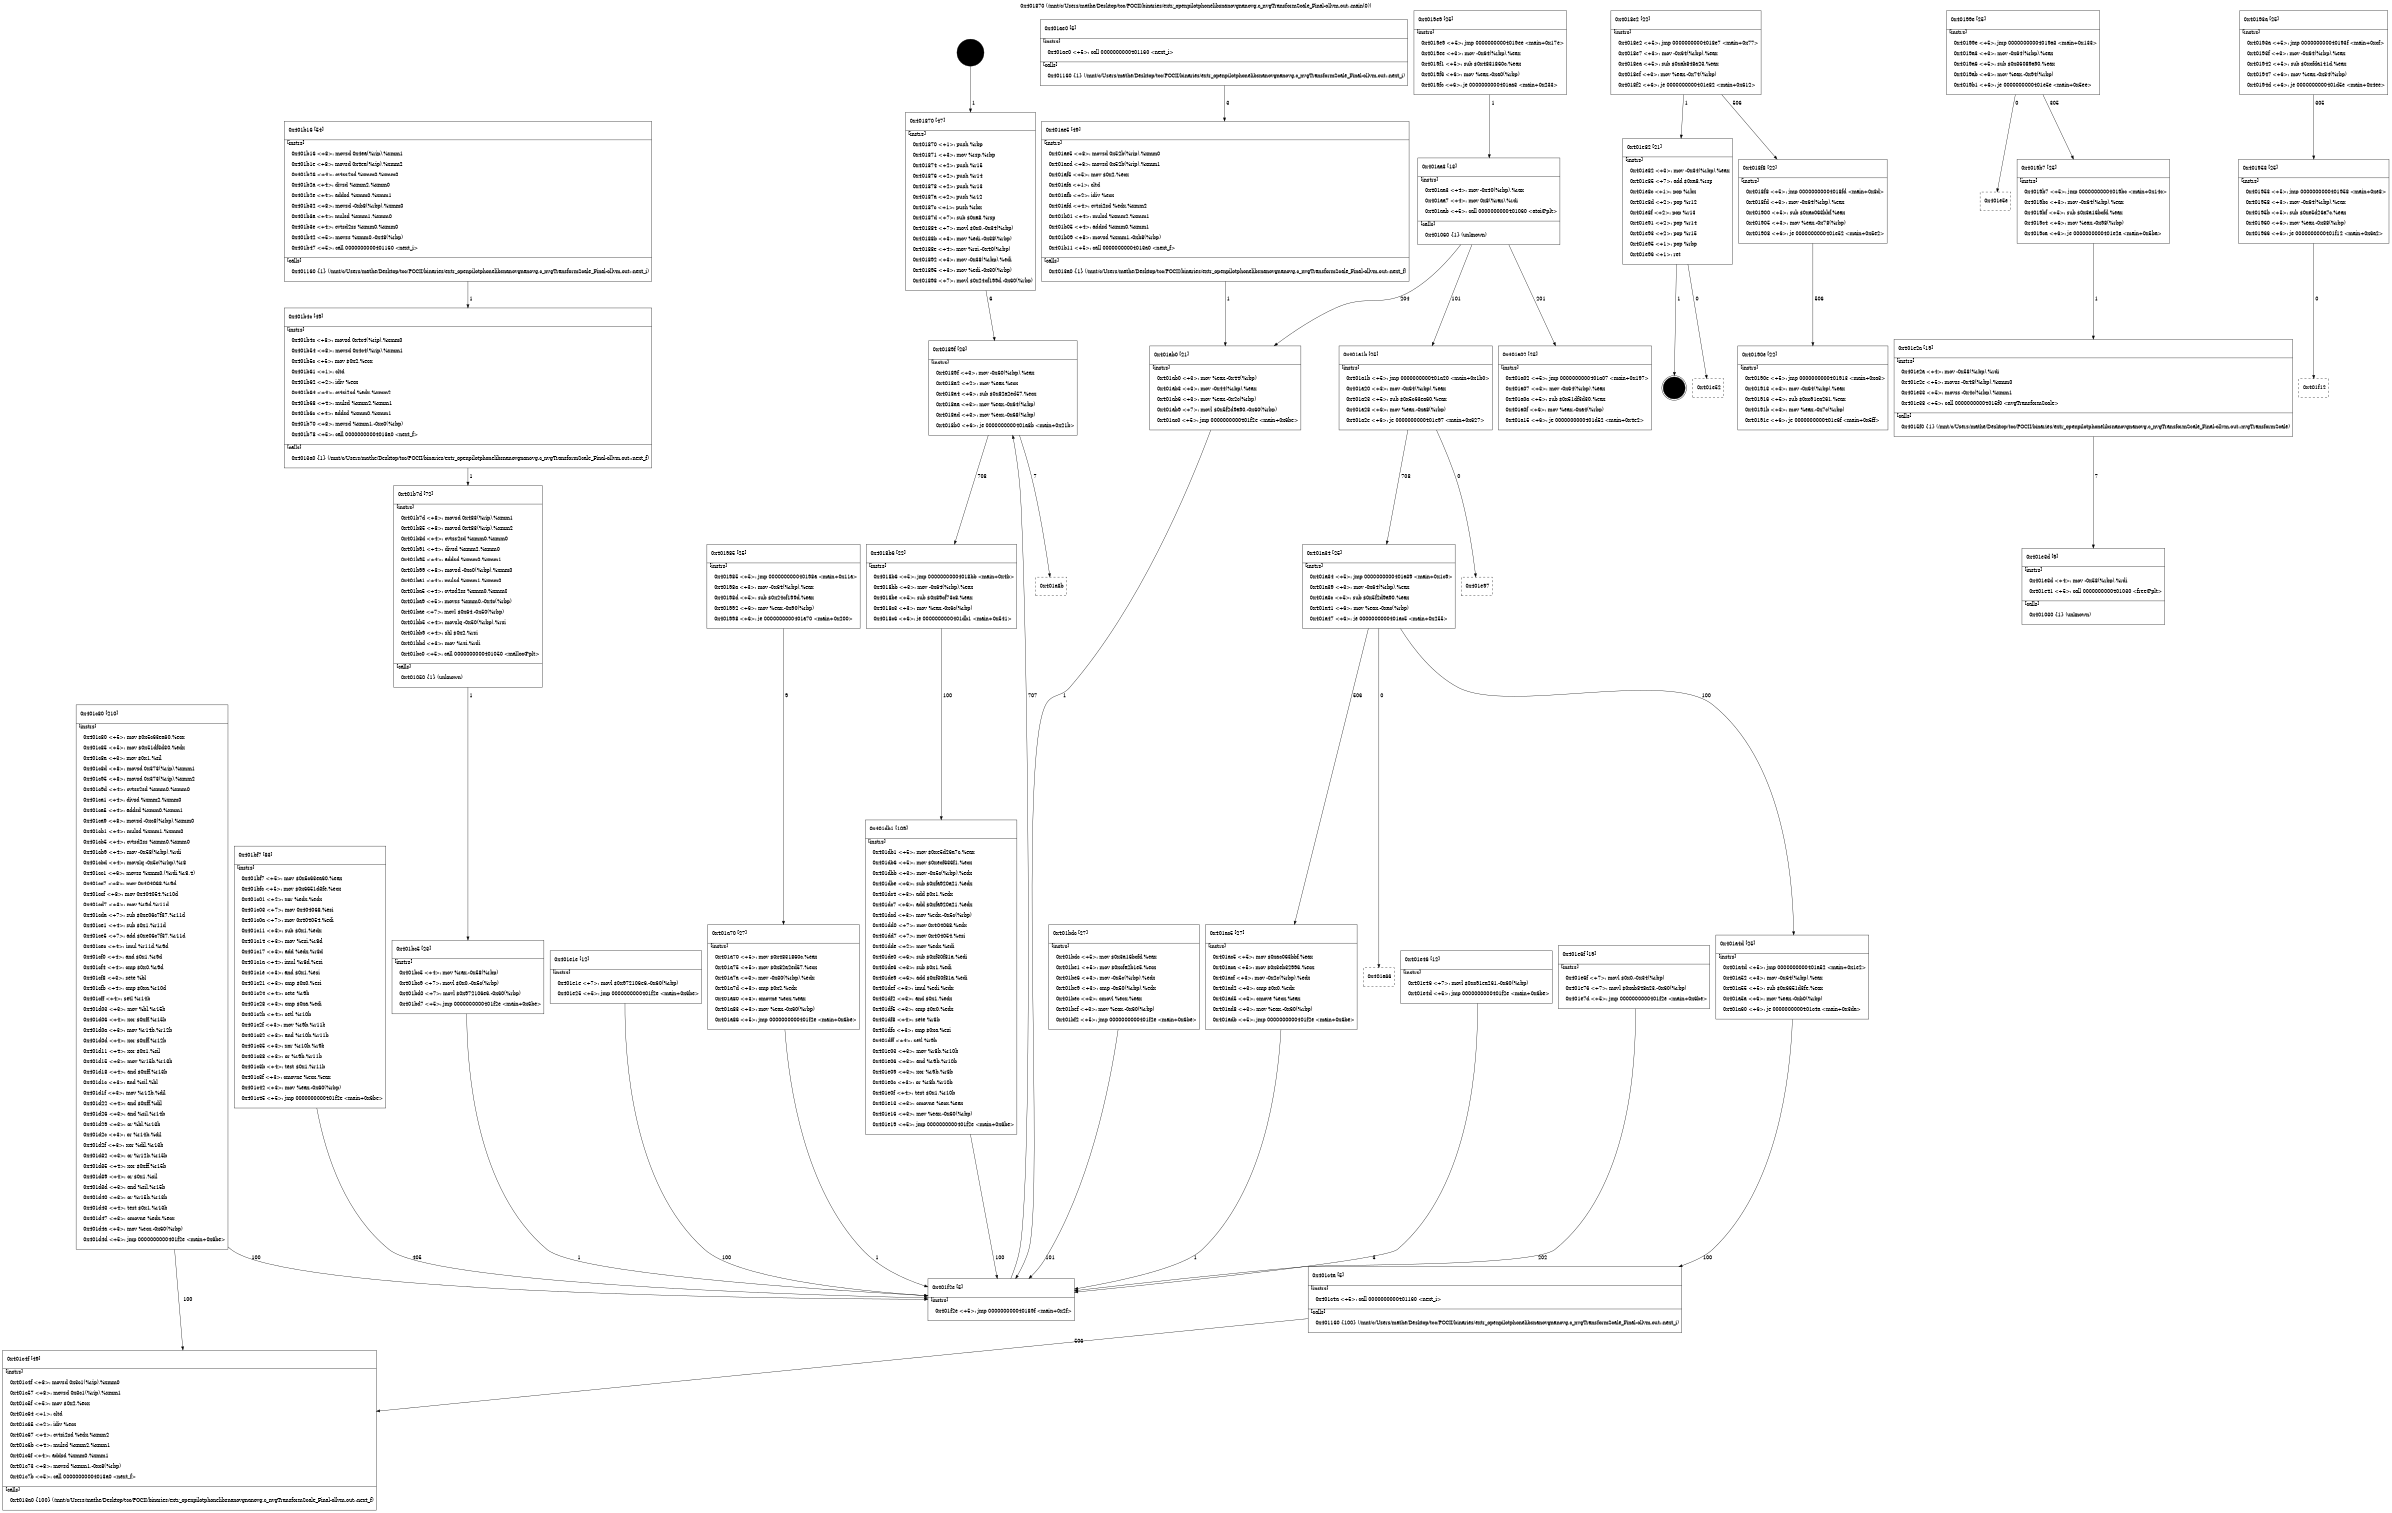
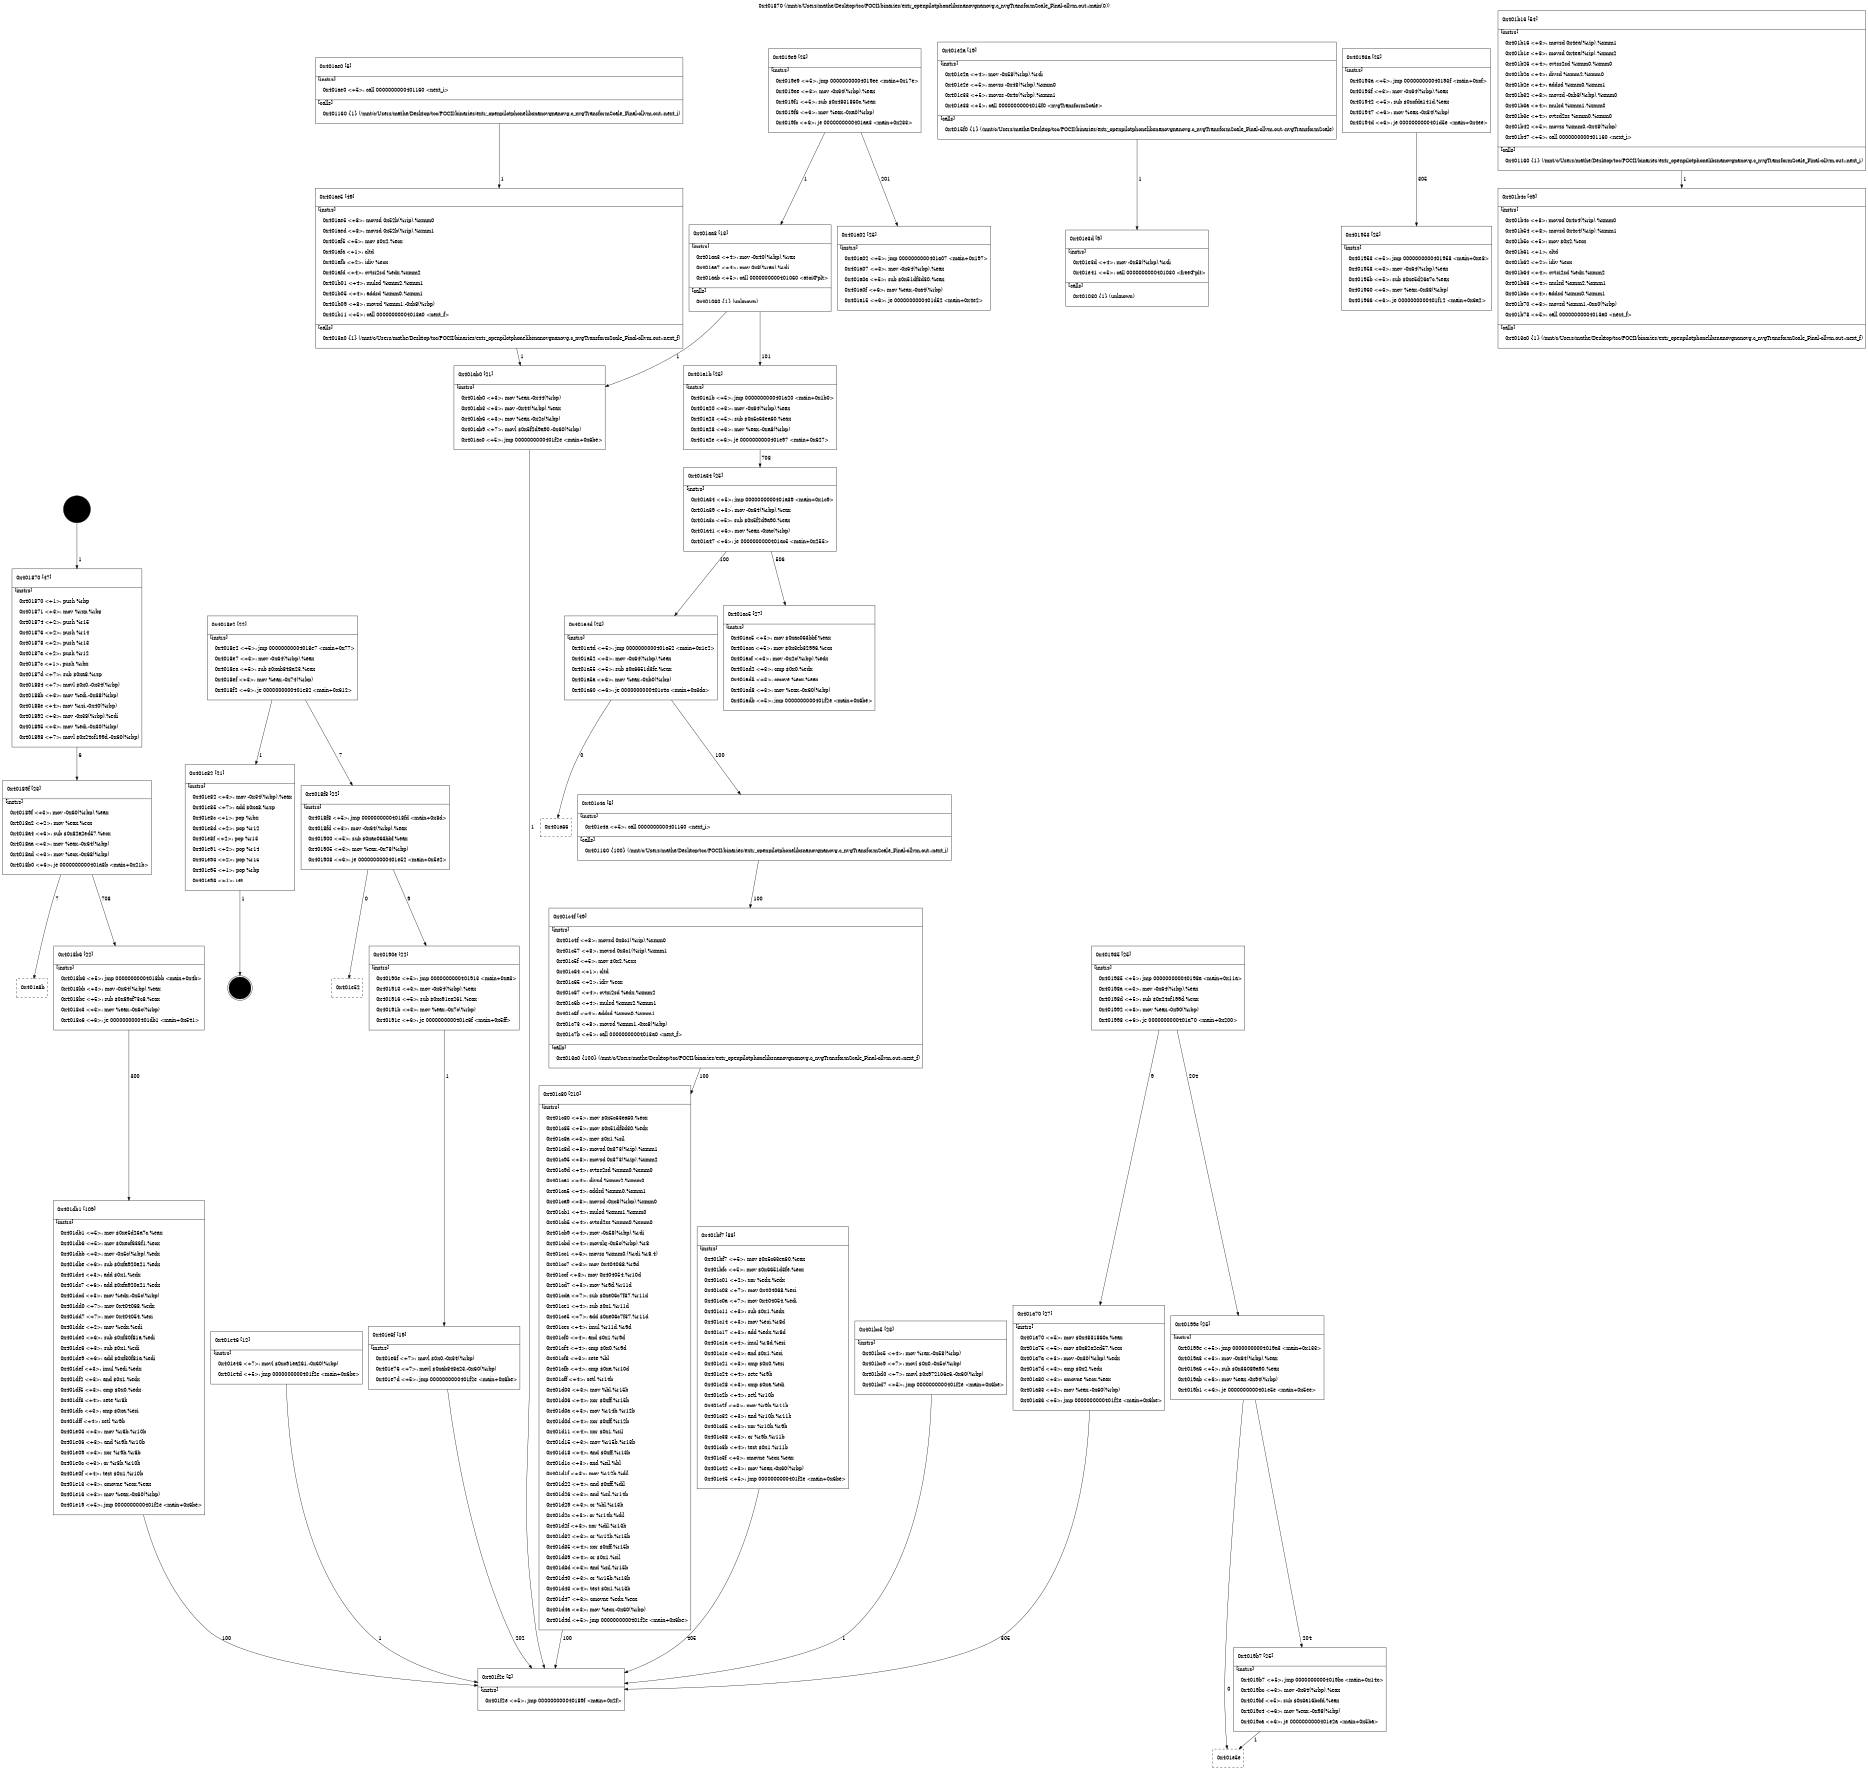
edge "0x401ae0 [5]" -> "0x401ae5 [49]": label " 3" -> " 1"
edge "0x4018e2 [22]" -> "0x4018f8 [22]": label " 506" -> " 7"
edge "0x40199e [25]" -> "0x4019b7 [25]": label " 305" -> " 204"
edge "0x4019b7 [25]" -> "0x401e2a [19]": now "0x4019b7 [25]" -> "0x401e5e"
edge "0x401aa3 [13]" -> "0x401a02 [25]": now "0x4019e9 [25]" -> "0x401a02 [25]"
edge "0x401aa3 [13]" -> "0x401ab0 [21]": label " 204" -> " 1"
edge "0x4018f8 [22]" -> "0x40190e [22]": label " 506" -> " 9"
edge "0x401e82 [21]" -> "0x401e52": now "0x4018f8 [22]" -> "0x401e52"
node "0x401f12": removed
edge "0x401e2a [19]" -> "0x401e3d [9]": label " 7" -> " 1"
node "0x401b7d [72]": removed
node "0x401e97": removed
edge "0x4018b6 [22]" -> "0x401db1 [109]": label " 100" -> " 300"
edge "0x401a34 [25]" -> "0x401a66": now "0x401a4d [25]" -> "0x401a66"
edge "0x401f2e [5]" -> "0x40189f [23]": removed, label "707"
node "0x401e1e [12]": removed
node "0x401bdc [27]": removed
edge "0x401985 [25]" -> "0x40199e [25]": added, label "204"
edge "0x40190e [22]" -> "0x401e6f [19]": added, label "1"
edge "0x401ac5 [27]" -> "0x401f2e [5]": removed, label "1"
edge "0x401a70 [27]" -> "0x401f2e [5]": label " 1" -> " 305"
edge "0x401e46 [12]" -> "0x401f2e [5]": label " 3" -> " 1"
edge "0x401c80 [210]" -> "0x401c4f [49]": reversed
edge "0x401c4a [5]" -> "0x401c4f [49]": label " 506" -> " 100"
